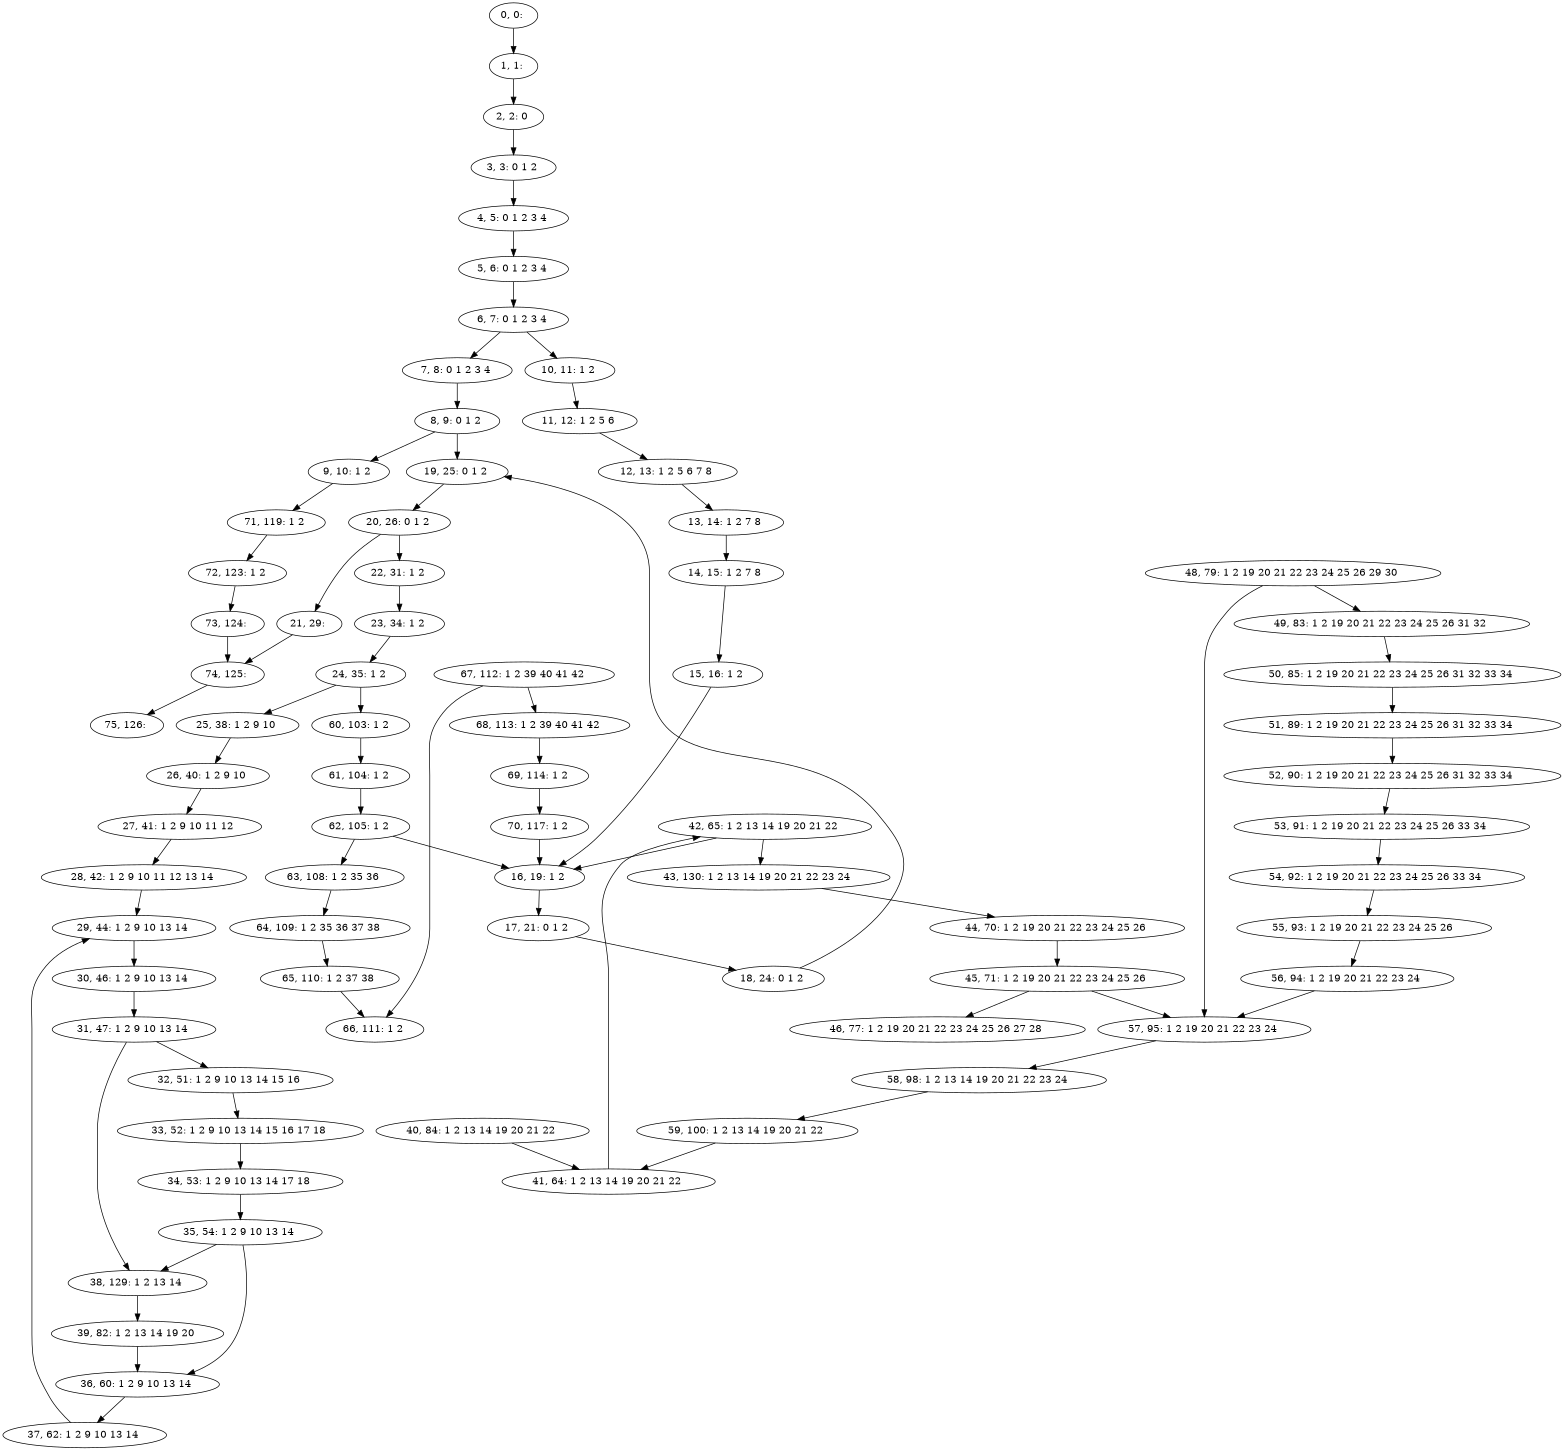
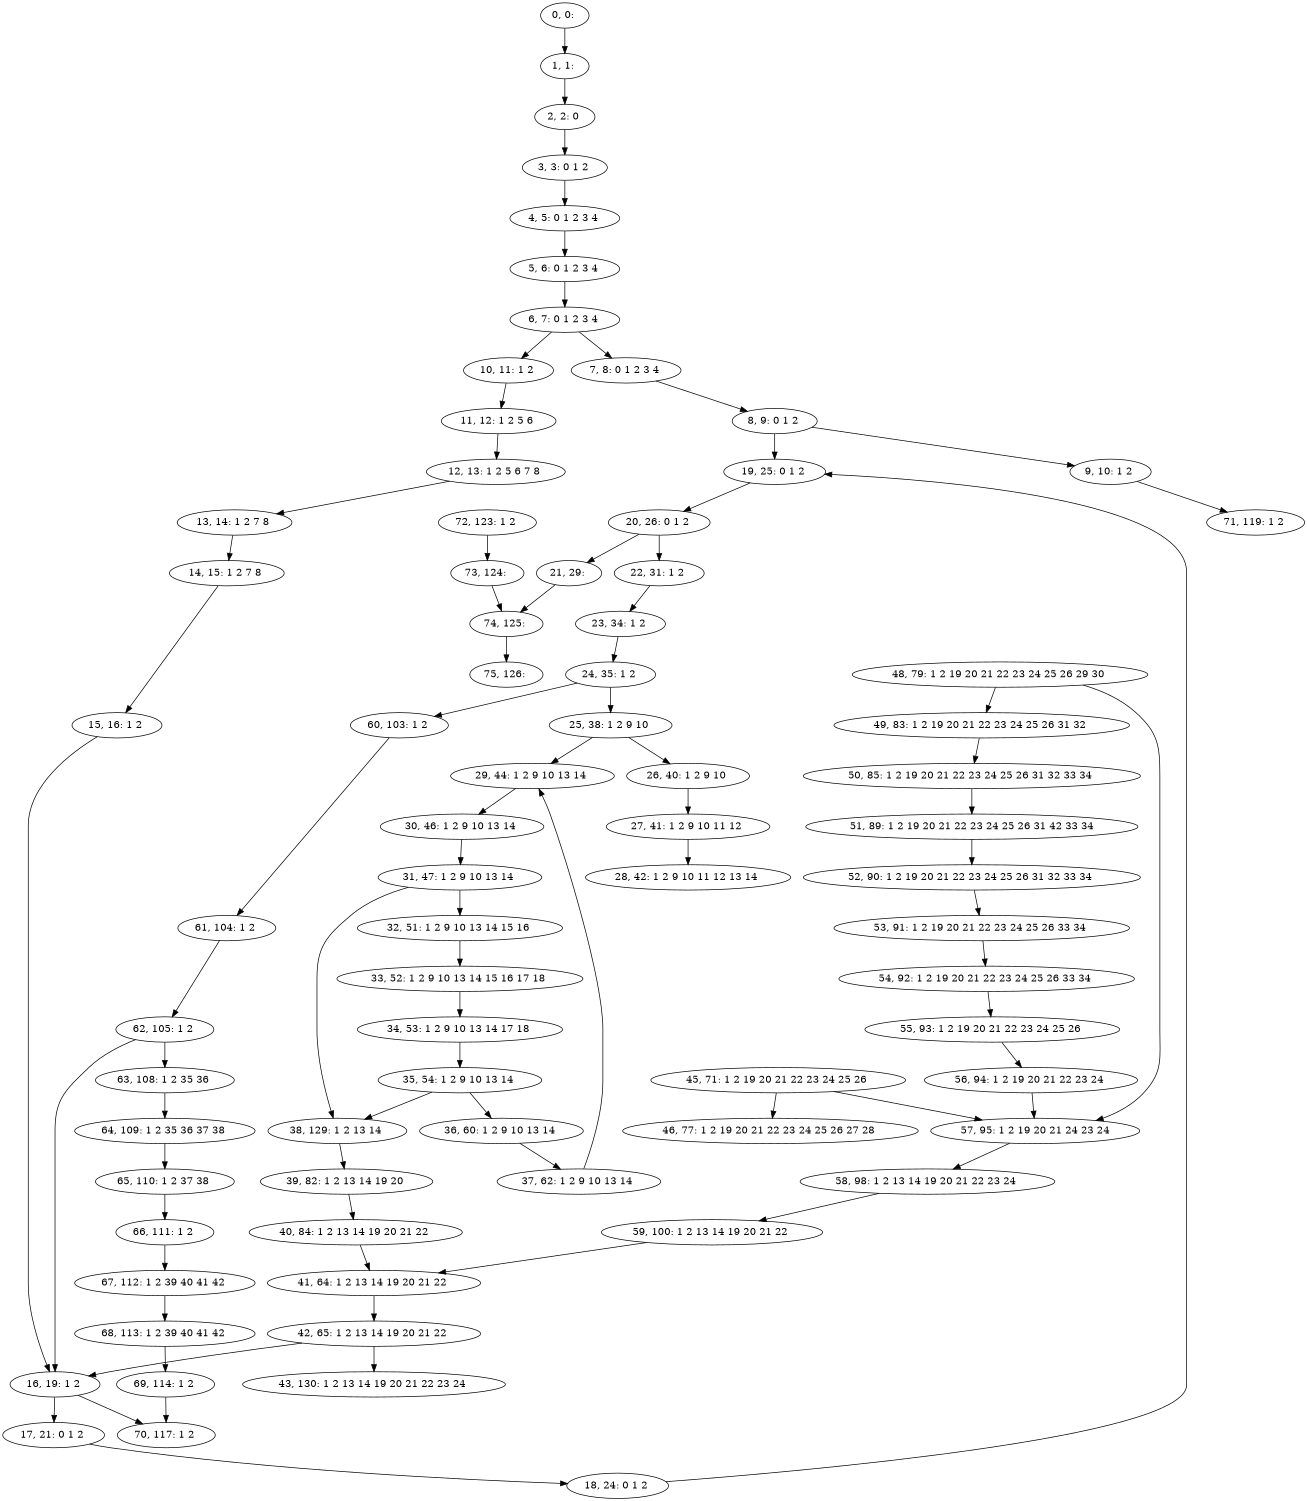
edge "71, 119: 1 2" -> "72, 123: 1 2": removed
node "51, 89: 1 2 19 20 21 22 23 24 25 26 31 32 33 34": label "51, 89: 1 2 19 20 21 22 23 24 25 26 31 32 33 34" -> "51, 89: 1 2 19 20 21 22 23 24 25 26 31 42 33 34"
edge "67, 112: 1 2 39 40 41 42" -> "66, 111: 1 2": reversed
edge "70, 117: 1 2" -> "16, 19: 1 2": reversed
edge "28, 42: 1 2 9 10 11 12 13 14" -> "29, 44: 1 2 9 10 13 14": now "25, 38: 1 2 9 10" -> "29, 44: 1 2 9 10 13 14"
node "44, 70: 1 2 19 20 21 22 23 24 25 26": removed
node "57, 95: 1 2 19 20 21 22 23 24": label "57, 95: 1 2 19 20 21 22 23 24" -> "57, 95: 1 2 19 20 21 24 23 24"
edge "39, 82: 1 2 13 14 19 20" -> "36, 60: 1 2 9 10 13 14": now "39, 82: 1 2 13 14 19 20" -> "40, 84: 1 2 13 14 19 20 21 22"
